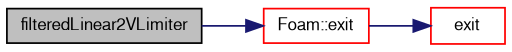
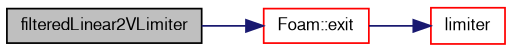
node "exit": label "exit" -> "limiter"
